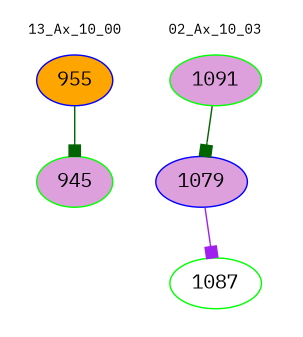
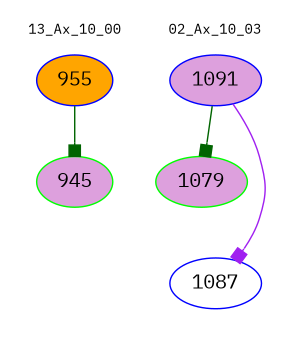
node "1091": color green -> blue
node "1079": color blue -> green
edge "1079" -> "1087": now "1091" -> "1087"
node "1087": color green -> blue
